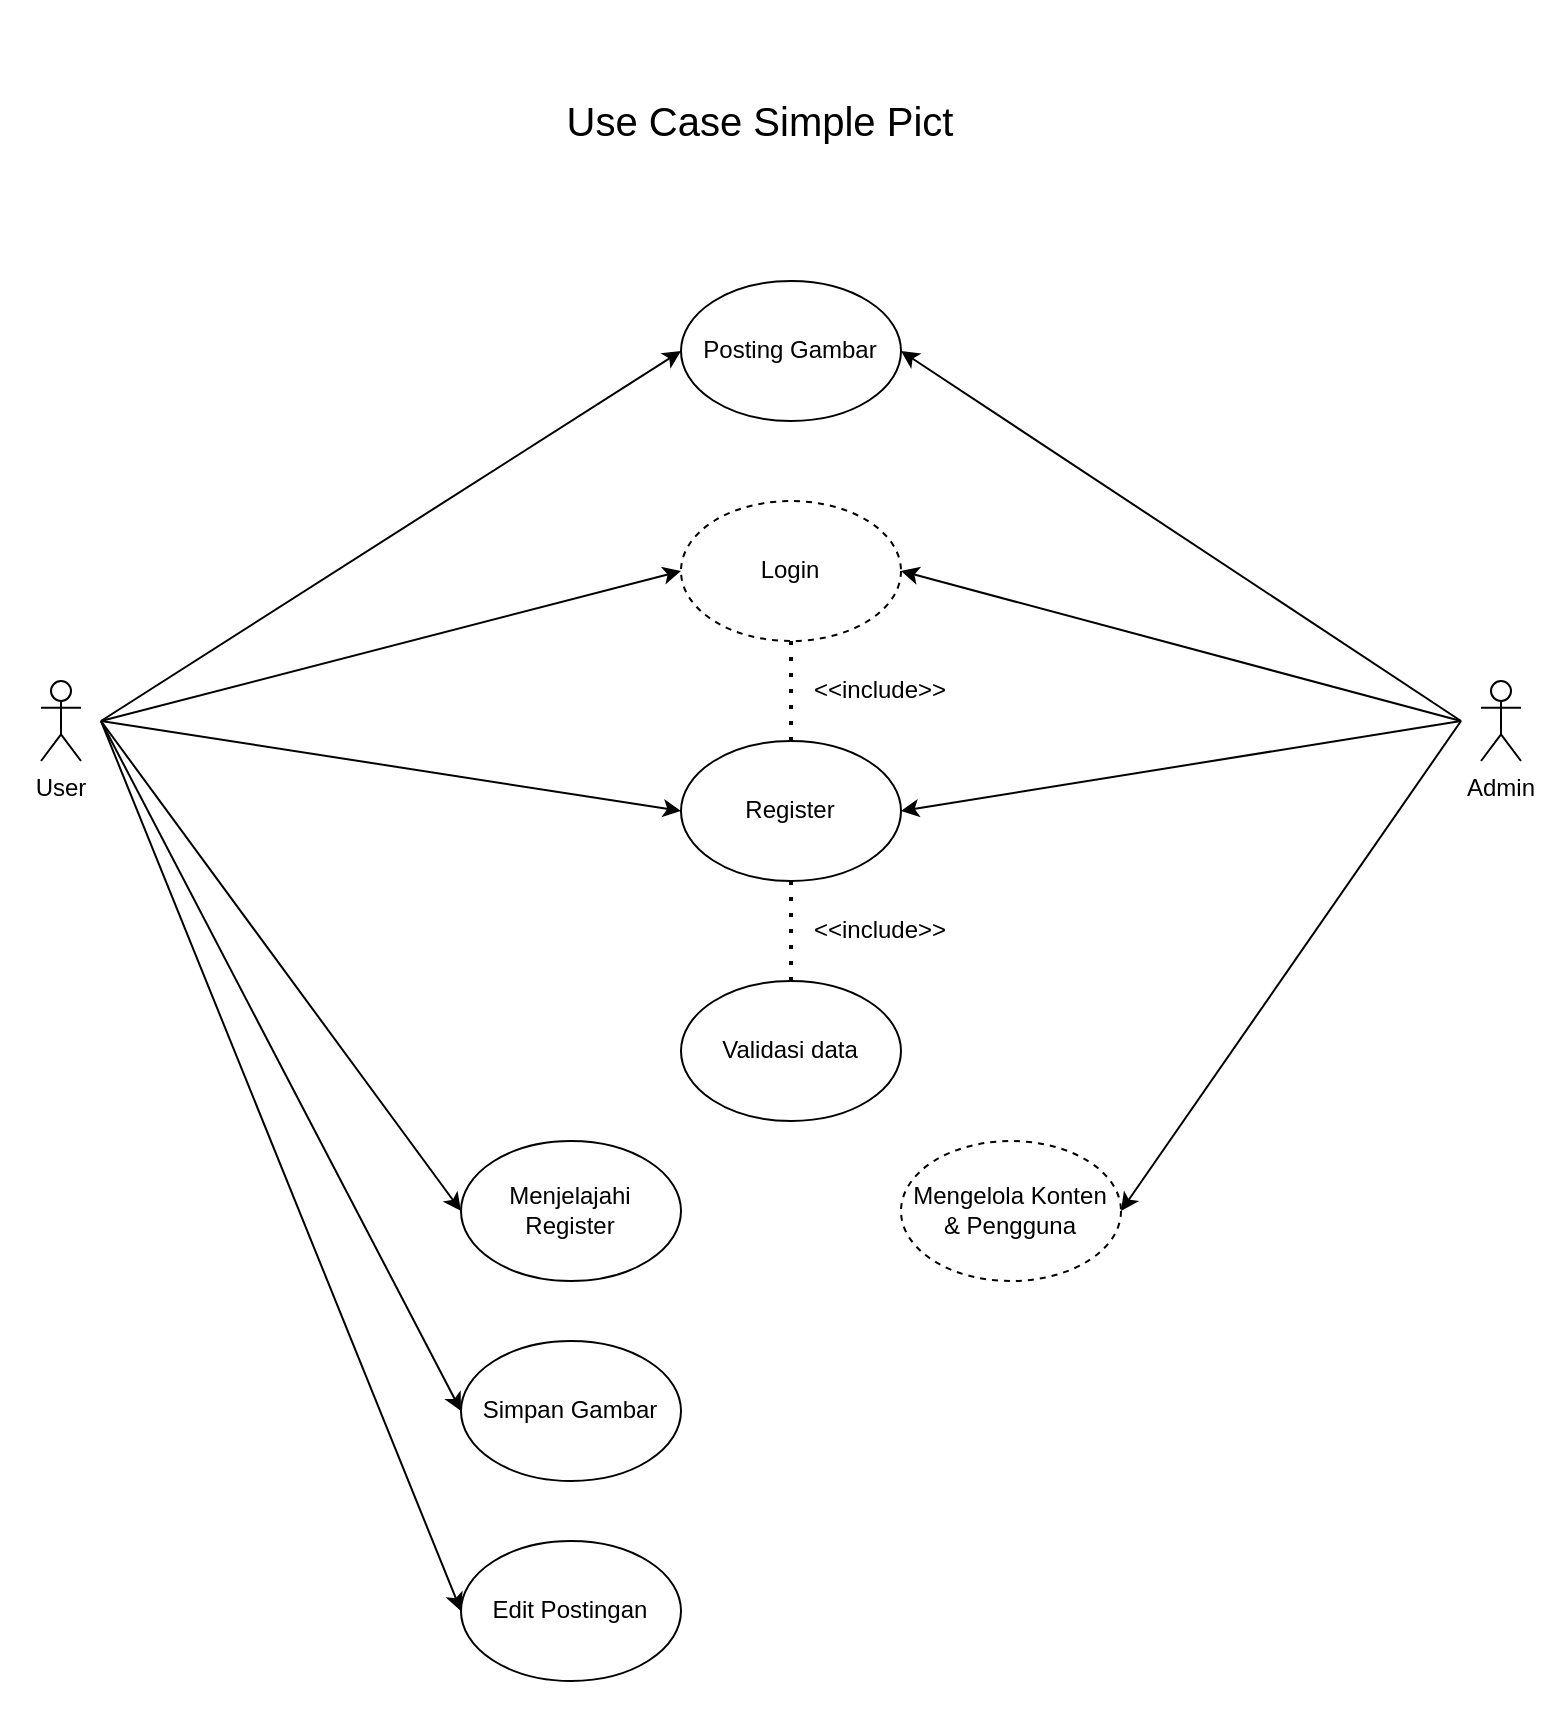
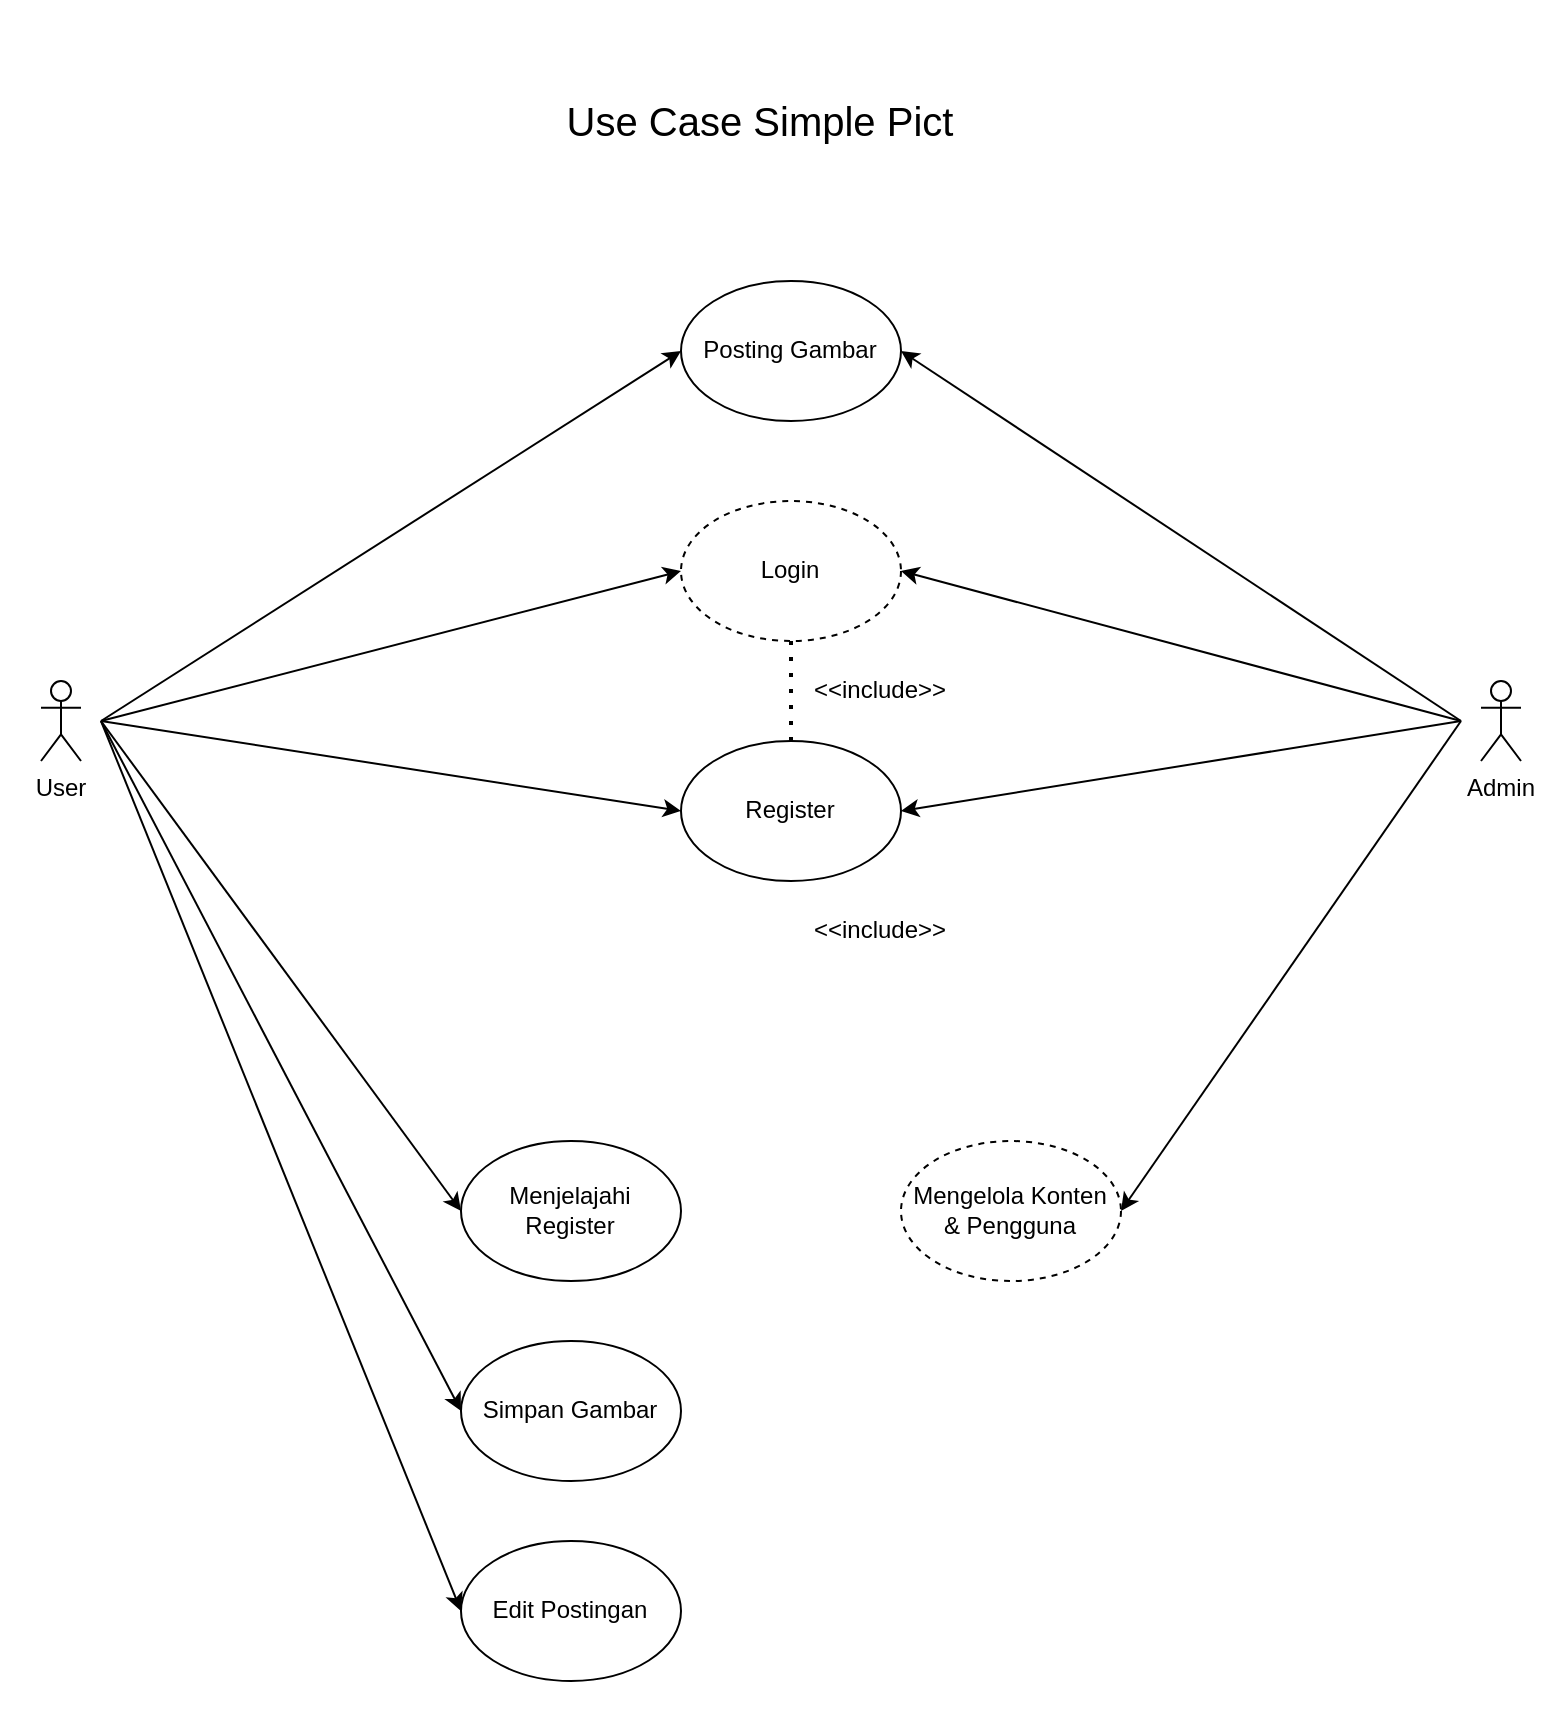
edge "Register" -- "Validasi data": removed
node "Validasi data": removed
